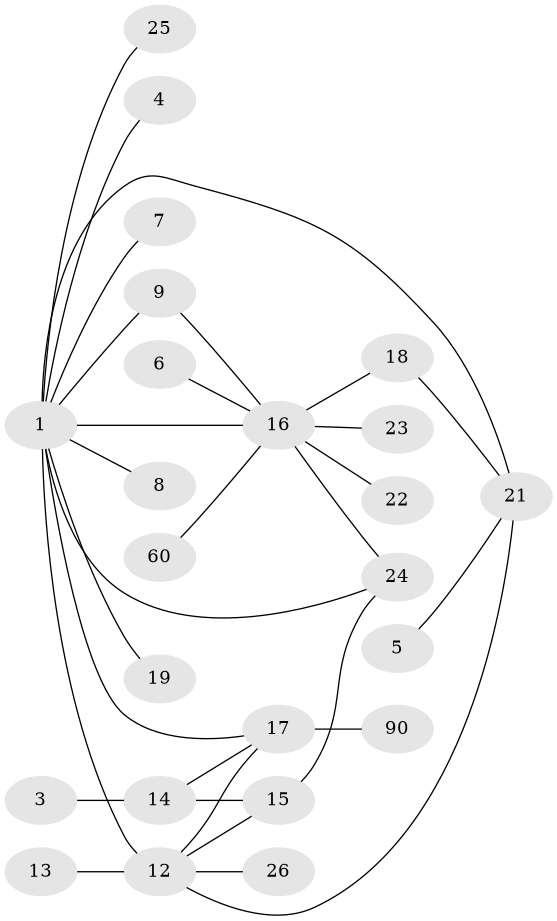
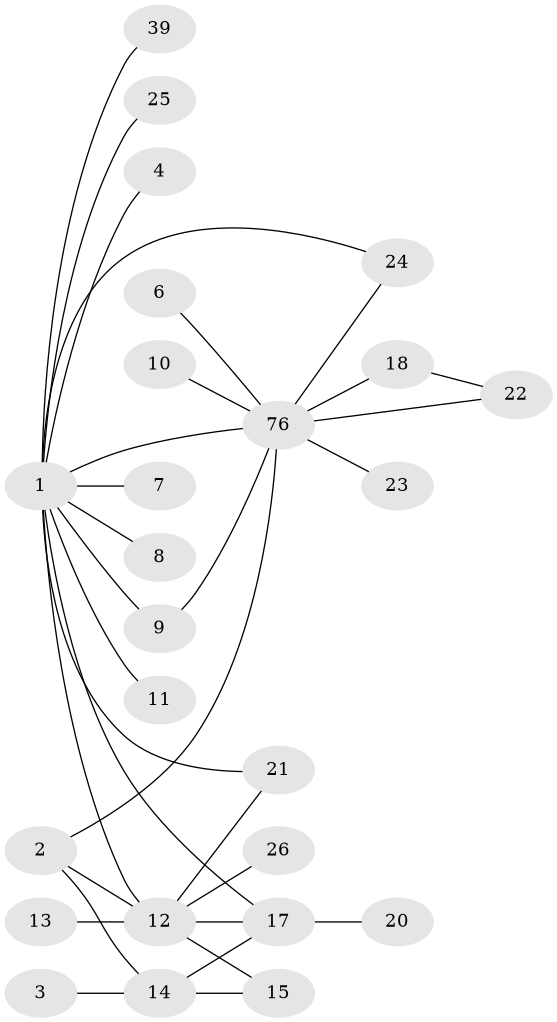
node "16": label "16" -> "76"
edge "18" -- "21": now "18" -- "22"
node "60": label "60" -> "10"
node "5": removed
node "19": label "19" -> "39"
edge "24" -- "15": removed
node "11": added
node "90": label "90" -> "20"
node "2": added
